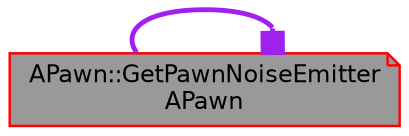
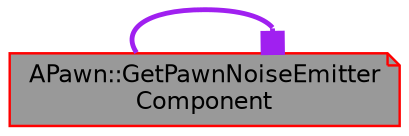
node "APawn::GetPawnNoiseEmitter APawn": label "APawn::GetPawnNoiseEmitter APawn" -> "APawn::GetPawnNoiseEmitter Component"
